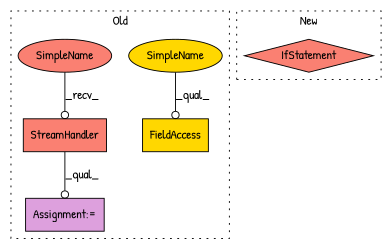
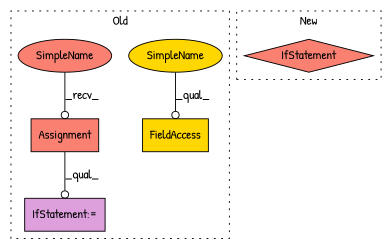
node "StreamHandler": label "StreamHandler" -> "Assignment"
node "Assignment:=": label "Assignment:=" -> "IfStatement:="
